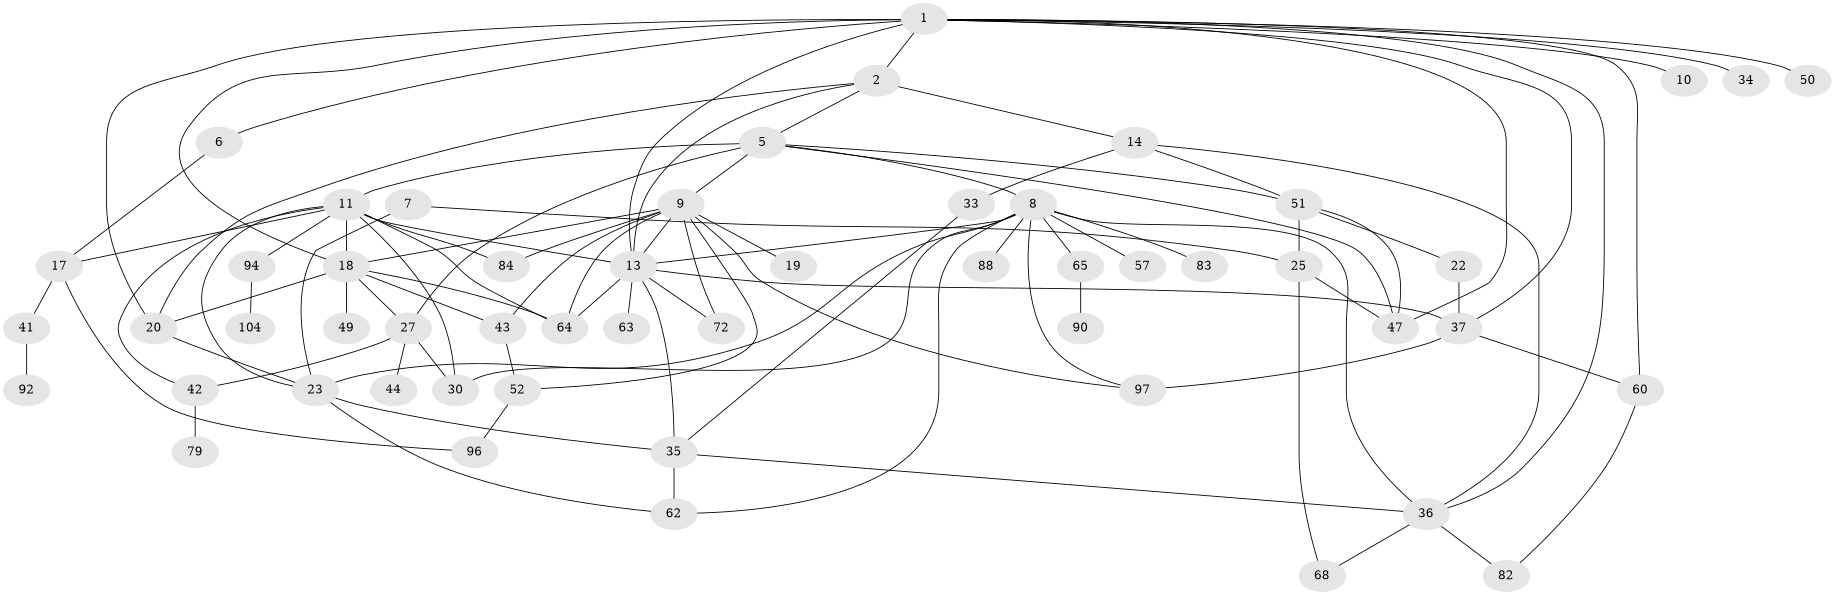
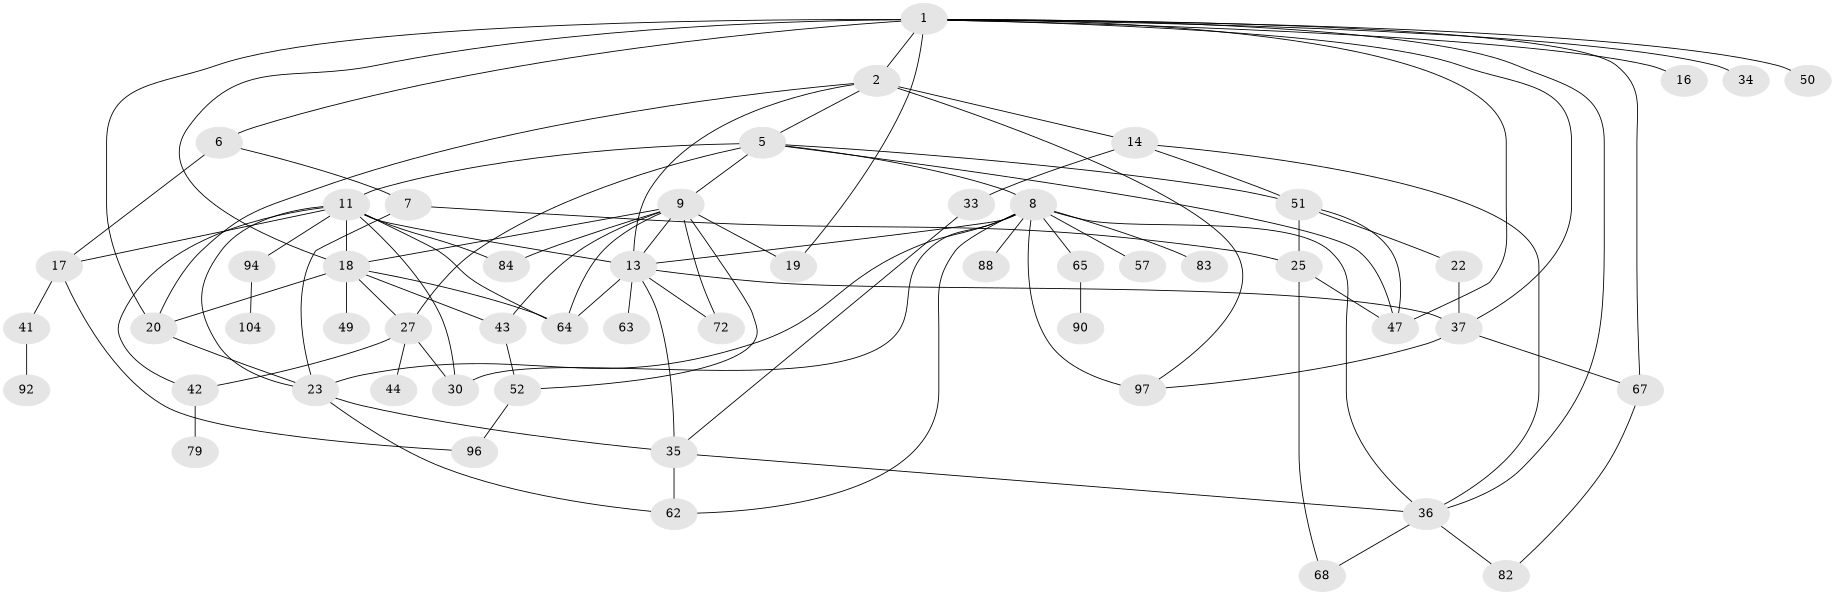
node "10": label "10" -> "16"
edge "1" -- "13": now "1" -- "19"
edge "6" -- "7": added
edge "9" -- "97": now "2" -- "97"
node "60": label "60" -> "67"
